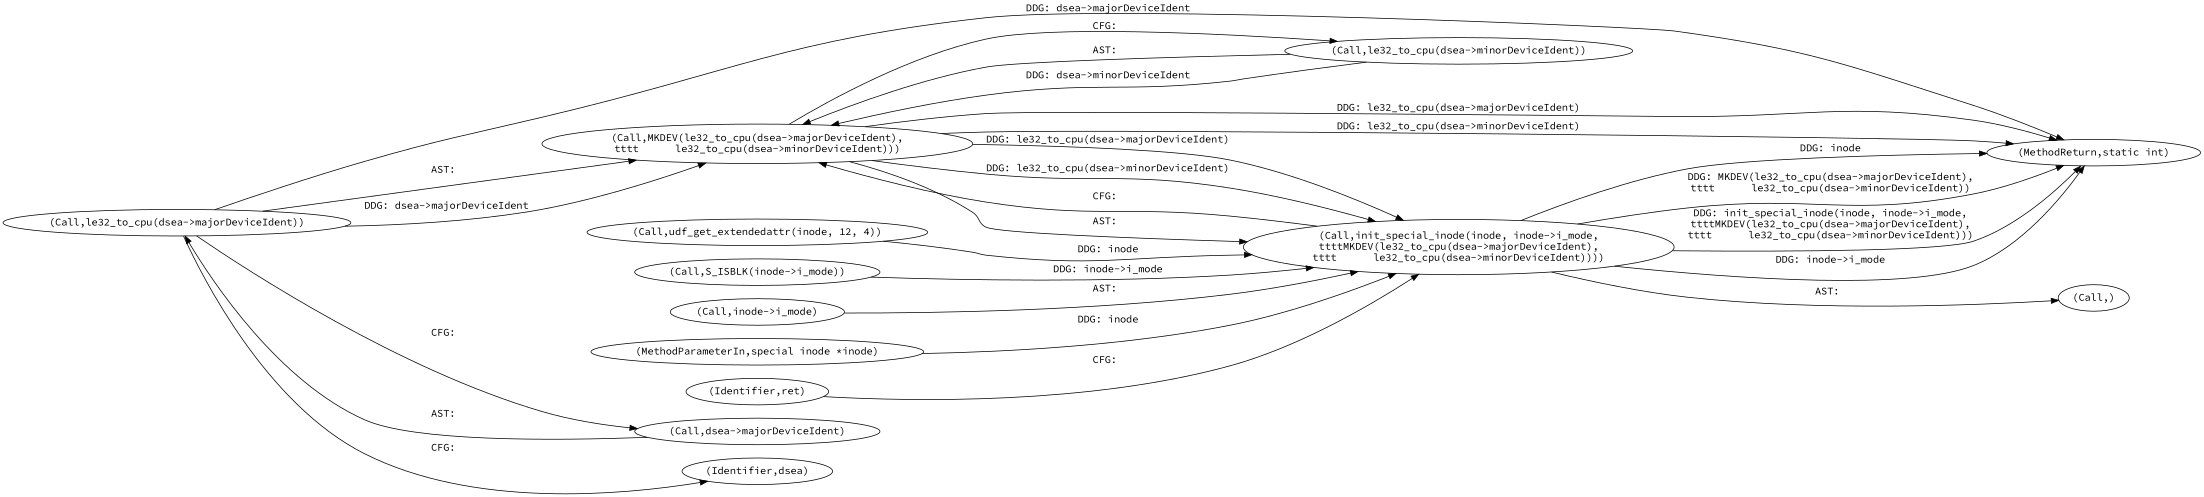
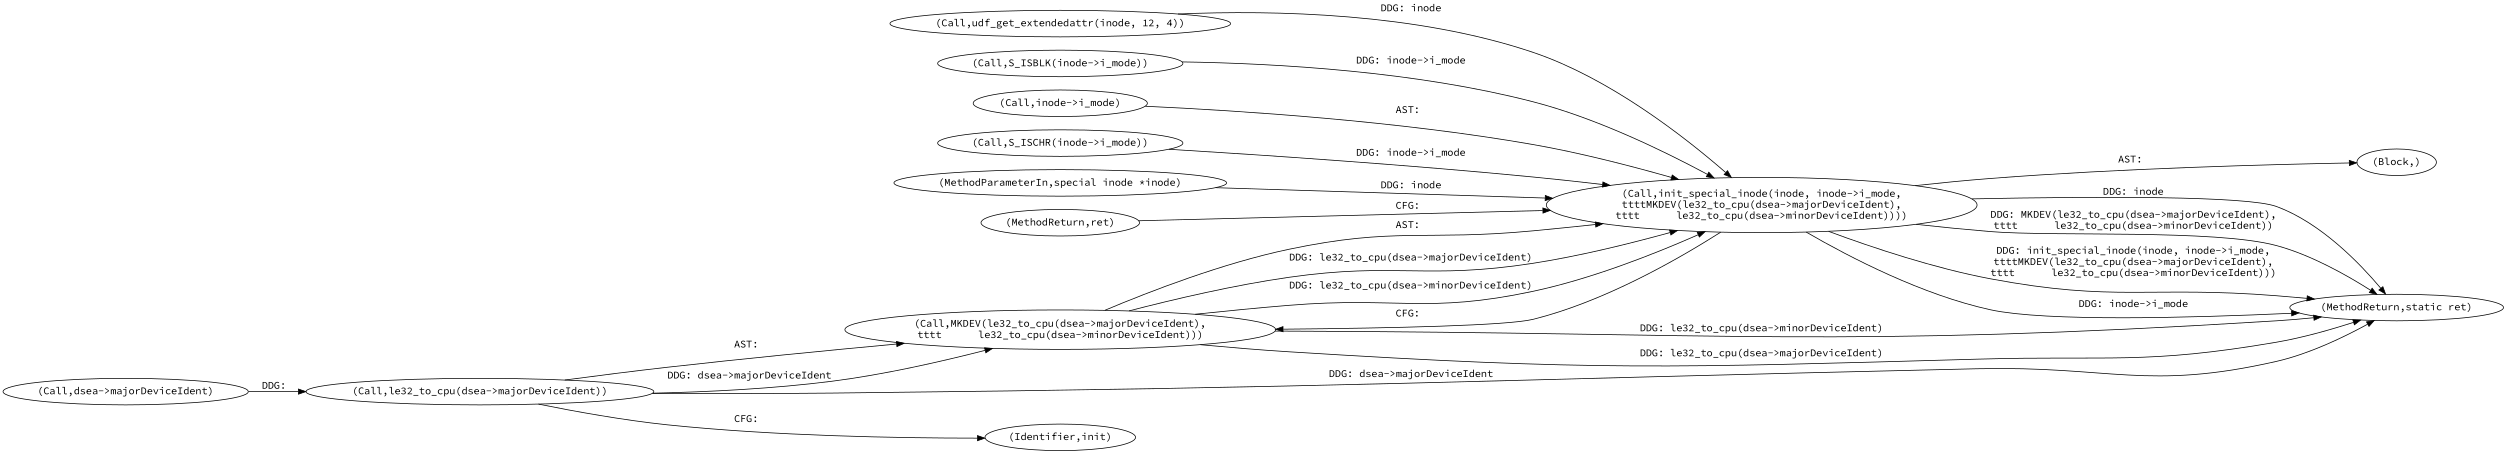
node "(Call,le32_to_cpu(dsea->minorDeviceIdent))": removed
node "(Call,S_ISCHR(inode->i_mode))": added
node "(MethodReturn,static int)": label "(MethodReturn,static int)" -> "(MethodReturn,static ret)"
node "(Call,)": label "(Call,)" -> "(Block,)"
edge "(Call,le32_to_cpu(dsea->majorDeviceIdent))" -> "(Call,dsea->majorDeviceIdent)": removed, label "CFG:"
node "(Identifier,ret)": label "(Identifier,ret)" -> "(MethodReturn,ret)"
edge "(Call,dsea->majorDeviceIdent)" -> "(Call,le32_to_cpu(dsea->majorDeviceIdent))": label "AST: " -> "DDG: "
node "(Identifier,dsea)": label "(Identifier,dsea)" -> "(Identifier,init)"
